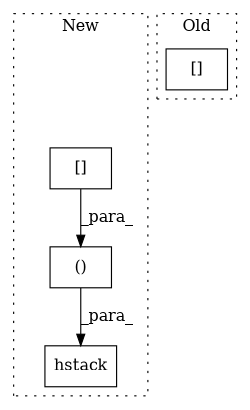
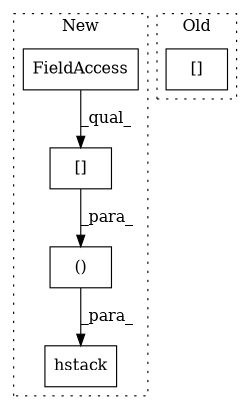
node "FieldAccess": added
